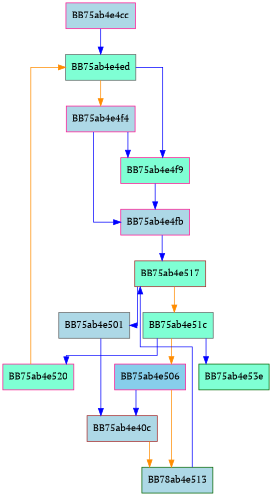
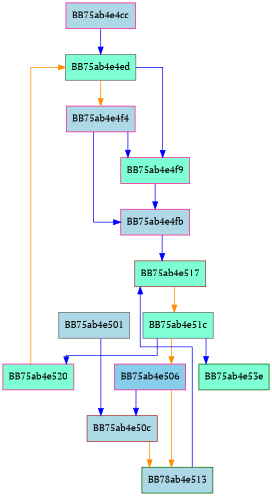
edge "BB75ab4e517" -> "BB75ab4e501": removed
node "BB75ab4e40c": label "BB75ab4e40c" -> "BB75ab4e50c"
